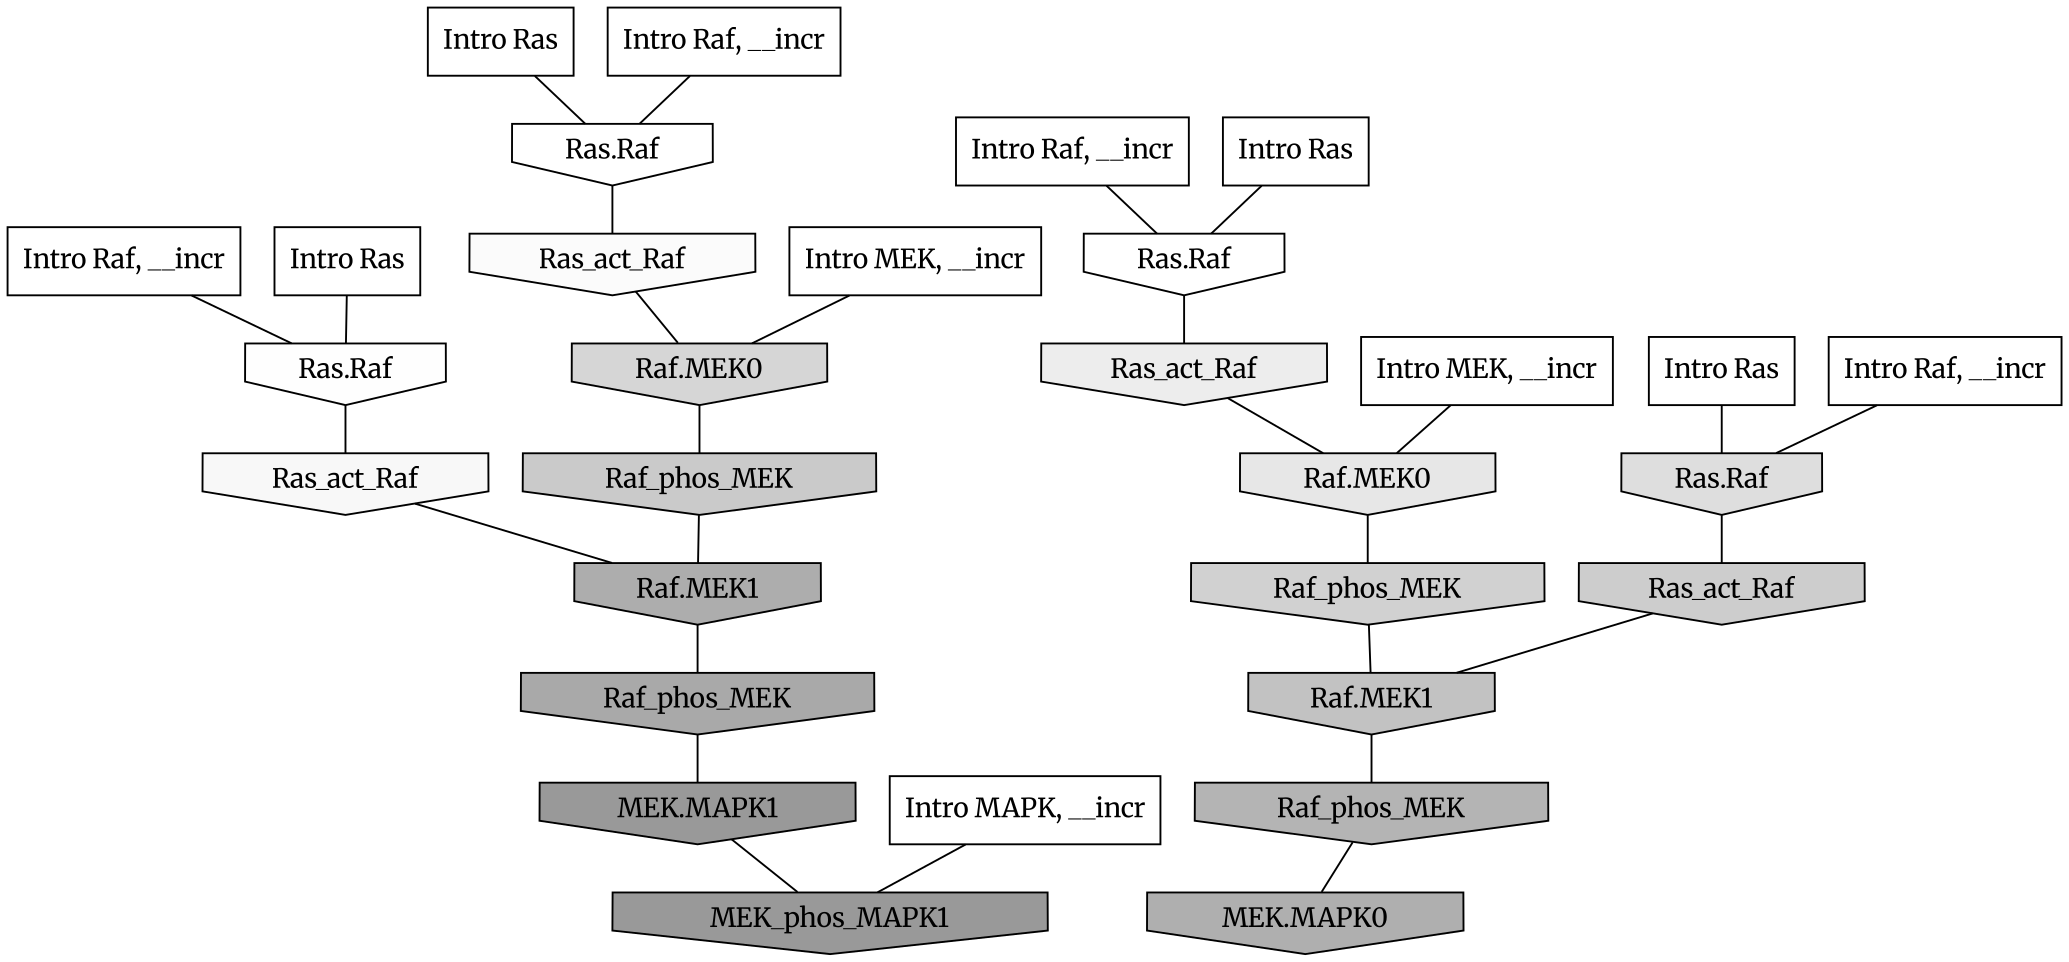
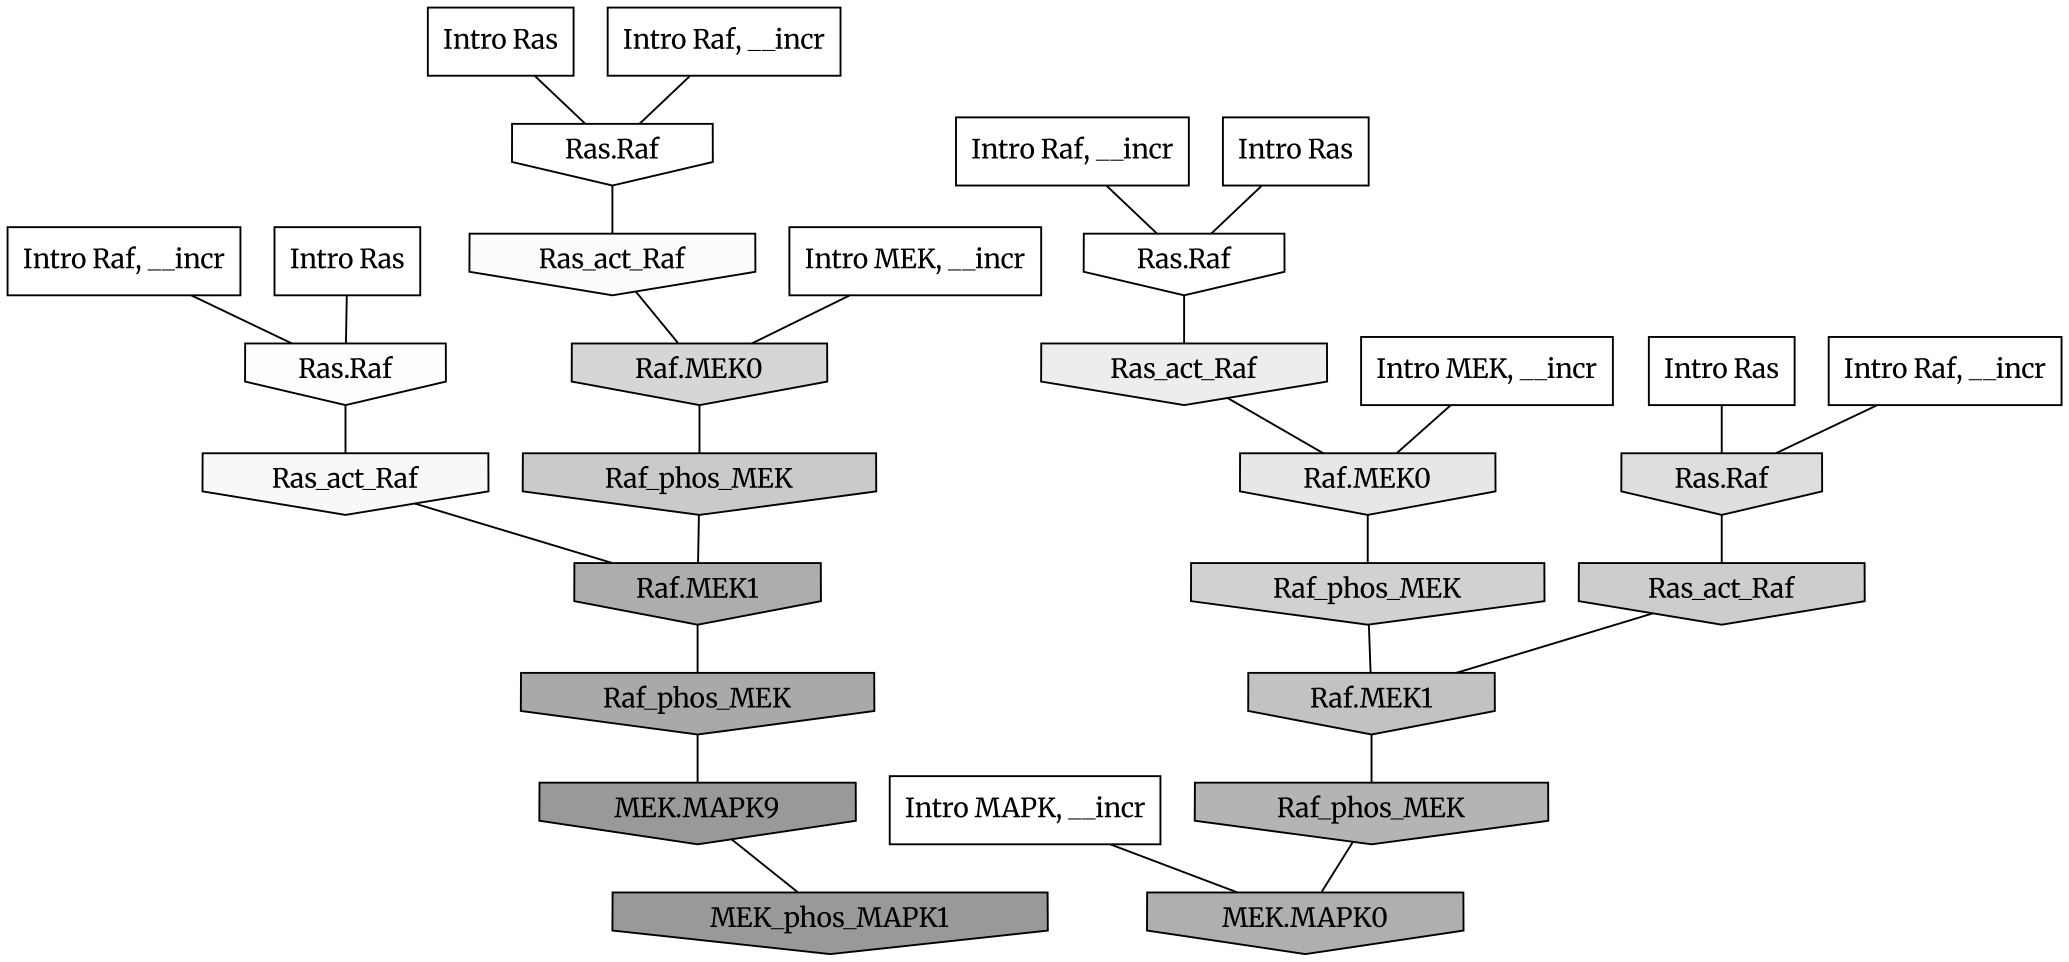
node "MEK.MAPK1": label "MEK.MAPK1" -> "MEK.MAPK9"
edge "Intro MAPK, __incr" -- "MEK_phos_MAPK1": now "Intro MAPK, __incr" -- "MEK.MAPK0"
